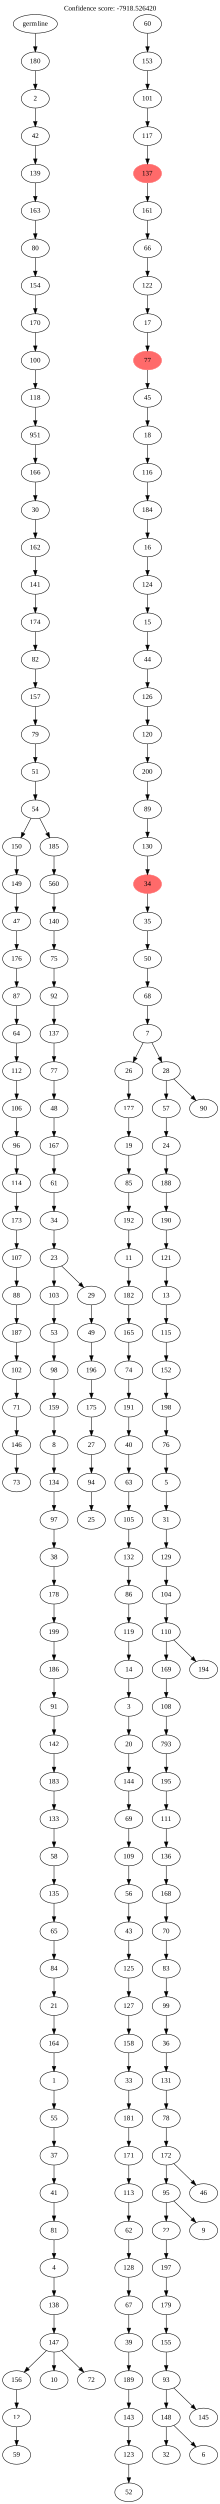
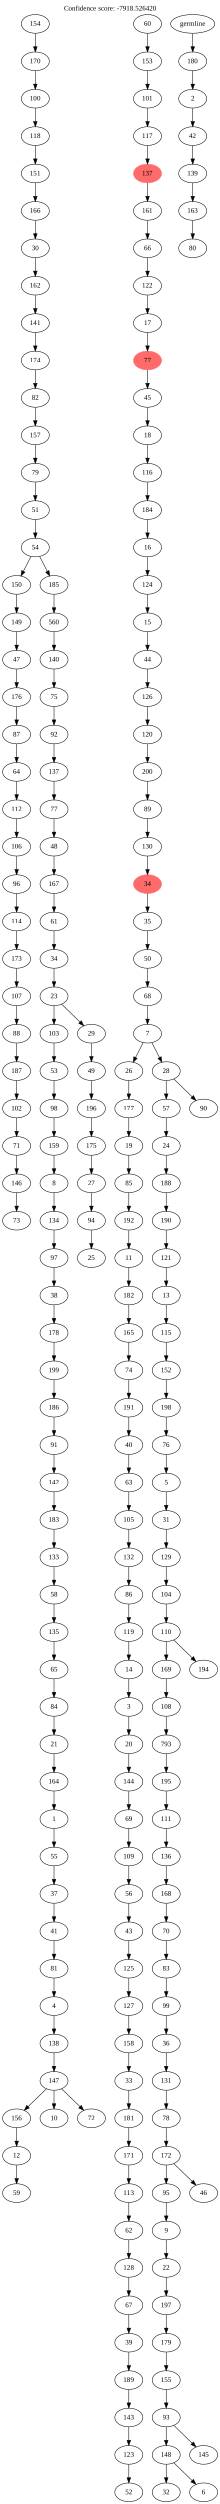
edge "80" -> "154": removed
node "951": label "951" -> "151"
edge "95" -> "22": now "9" -> "22"
